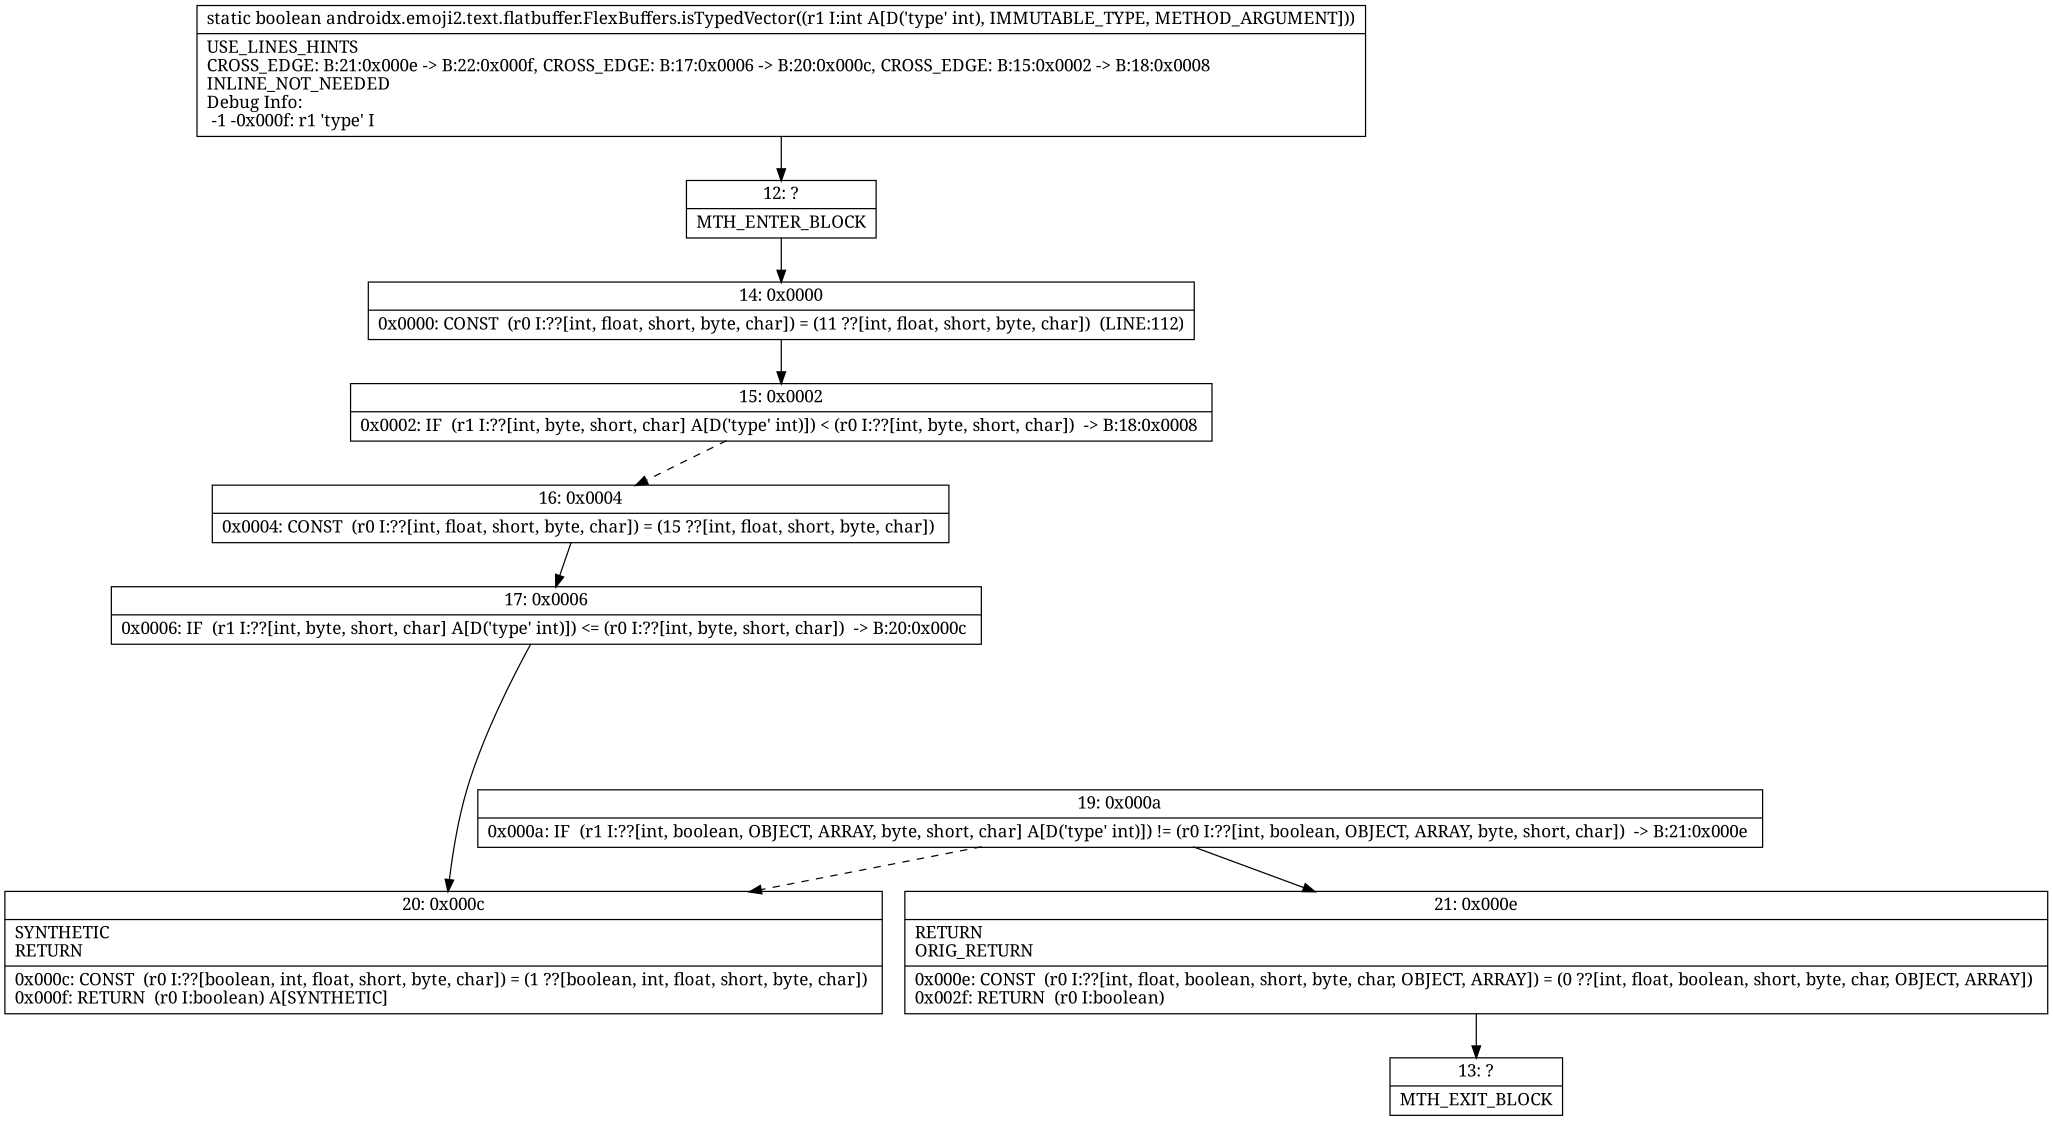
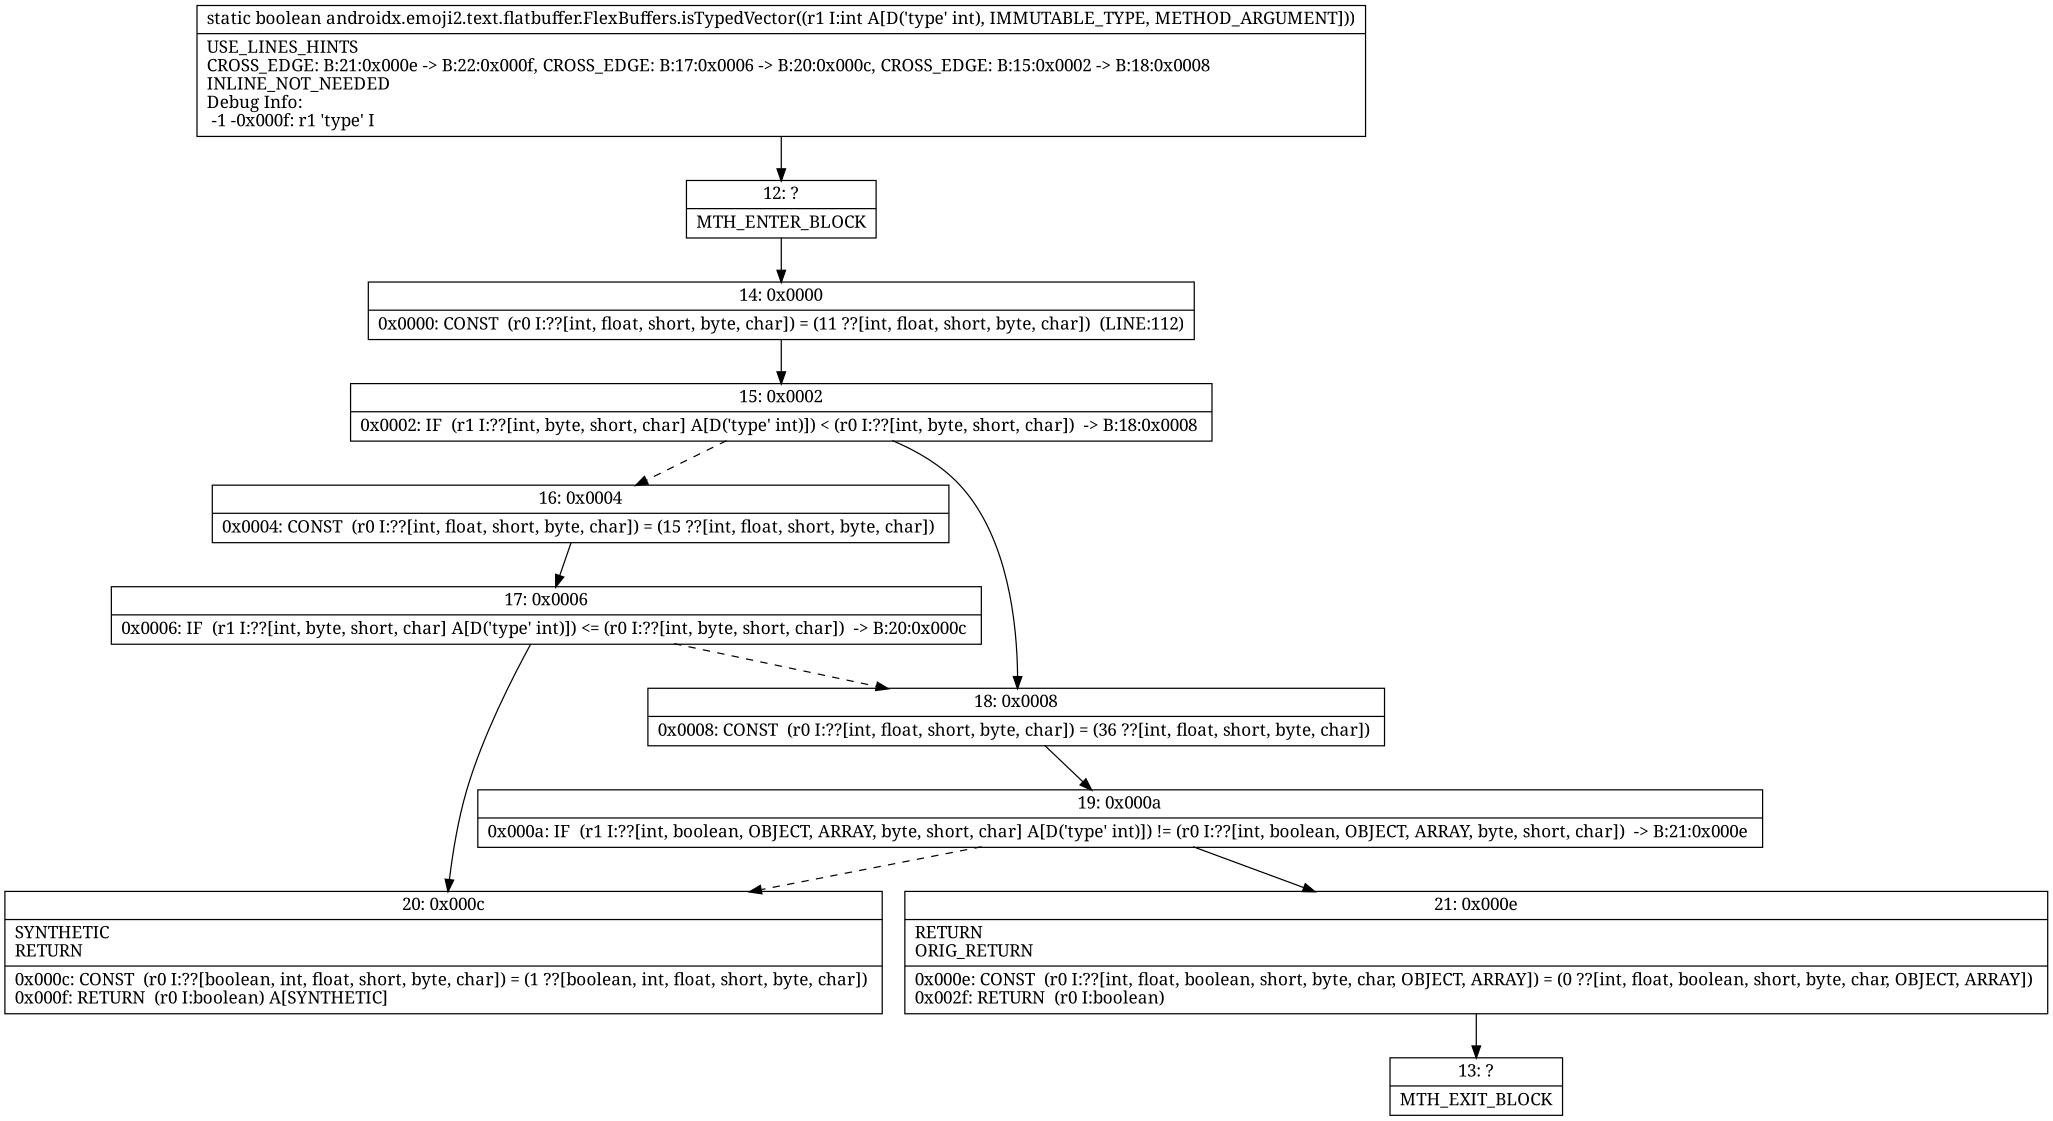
node "18: 0x0008": added
